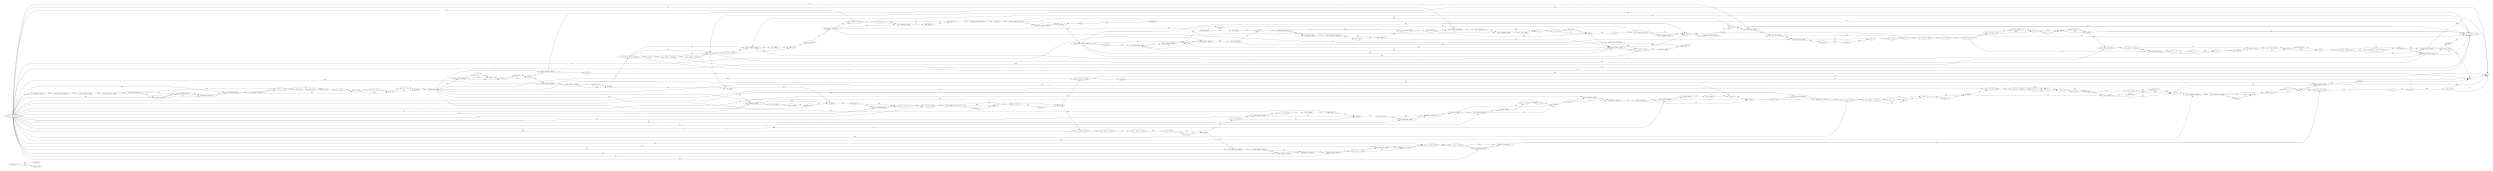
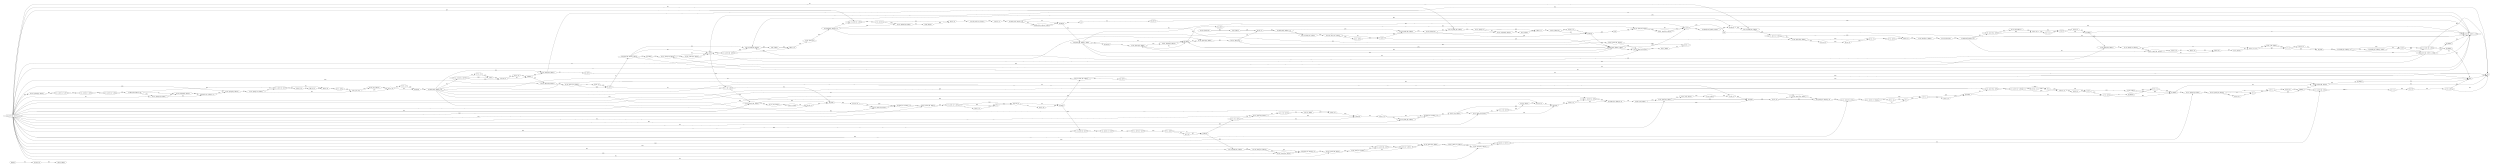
edge "mov rbp , rsp" -> "push rbp": reversed
